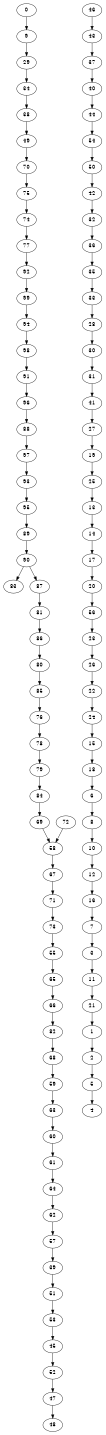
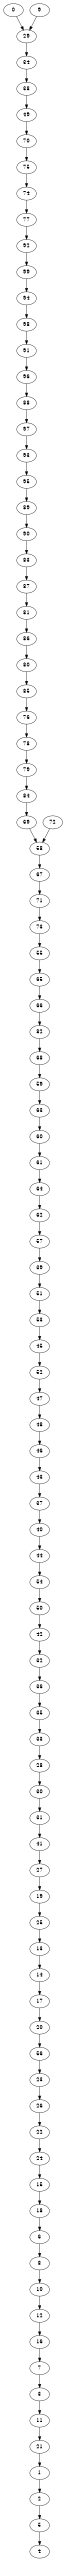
edge "0" -> "9": now "0" -> "29"
edge "90" -> "87": now "83" -> "87"
edge "48" -> "46": added
